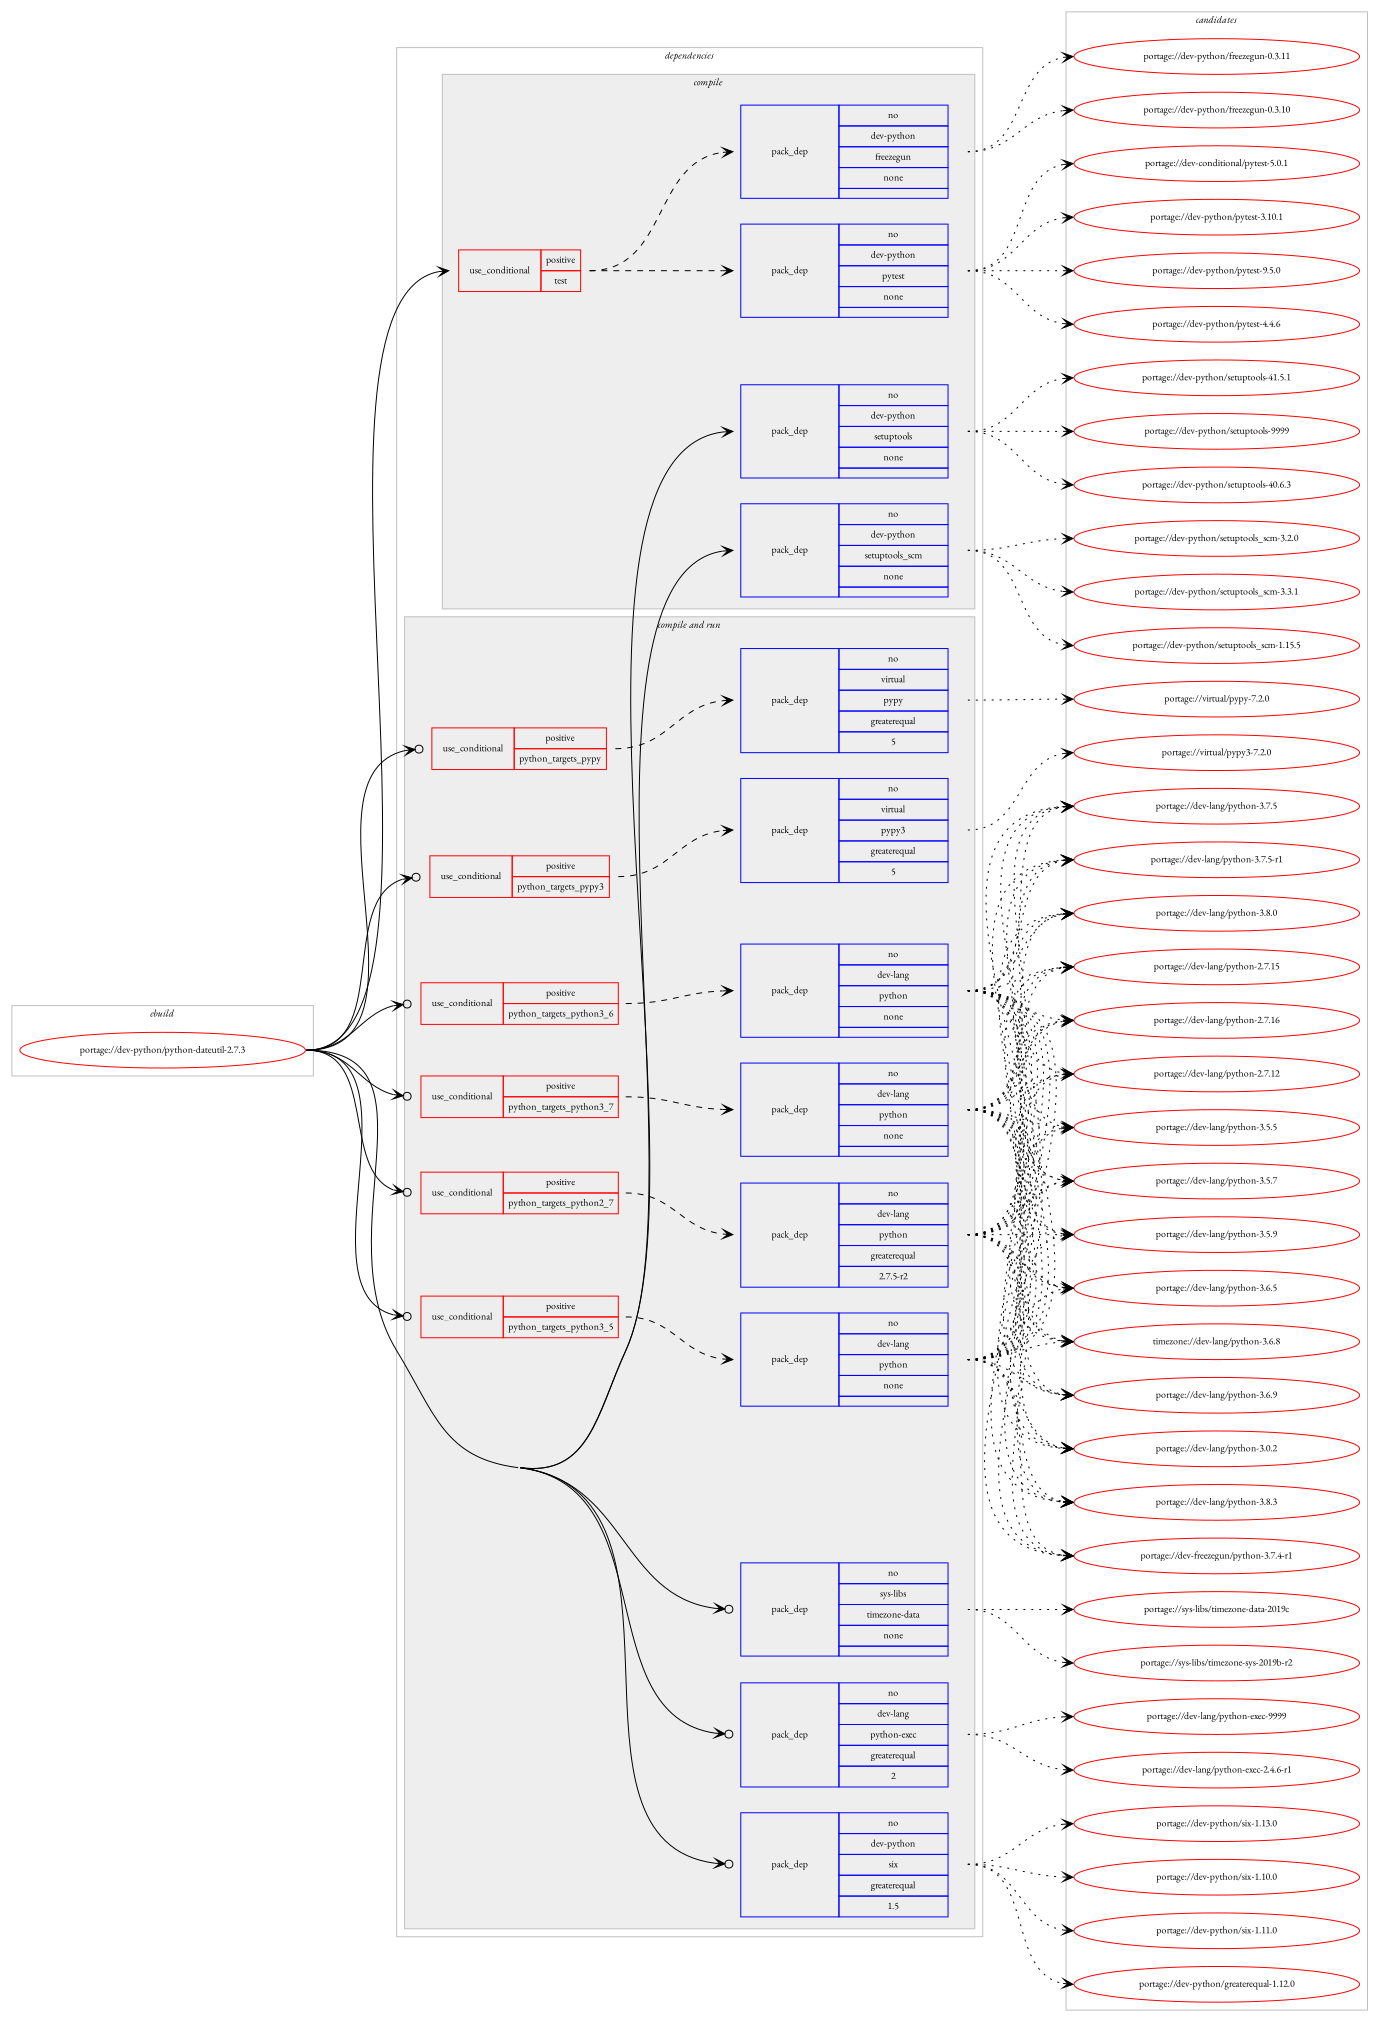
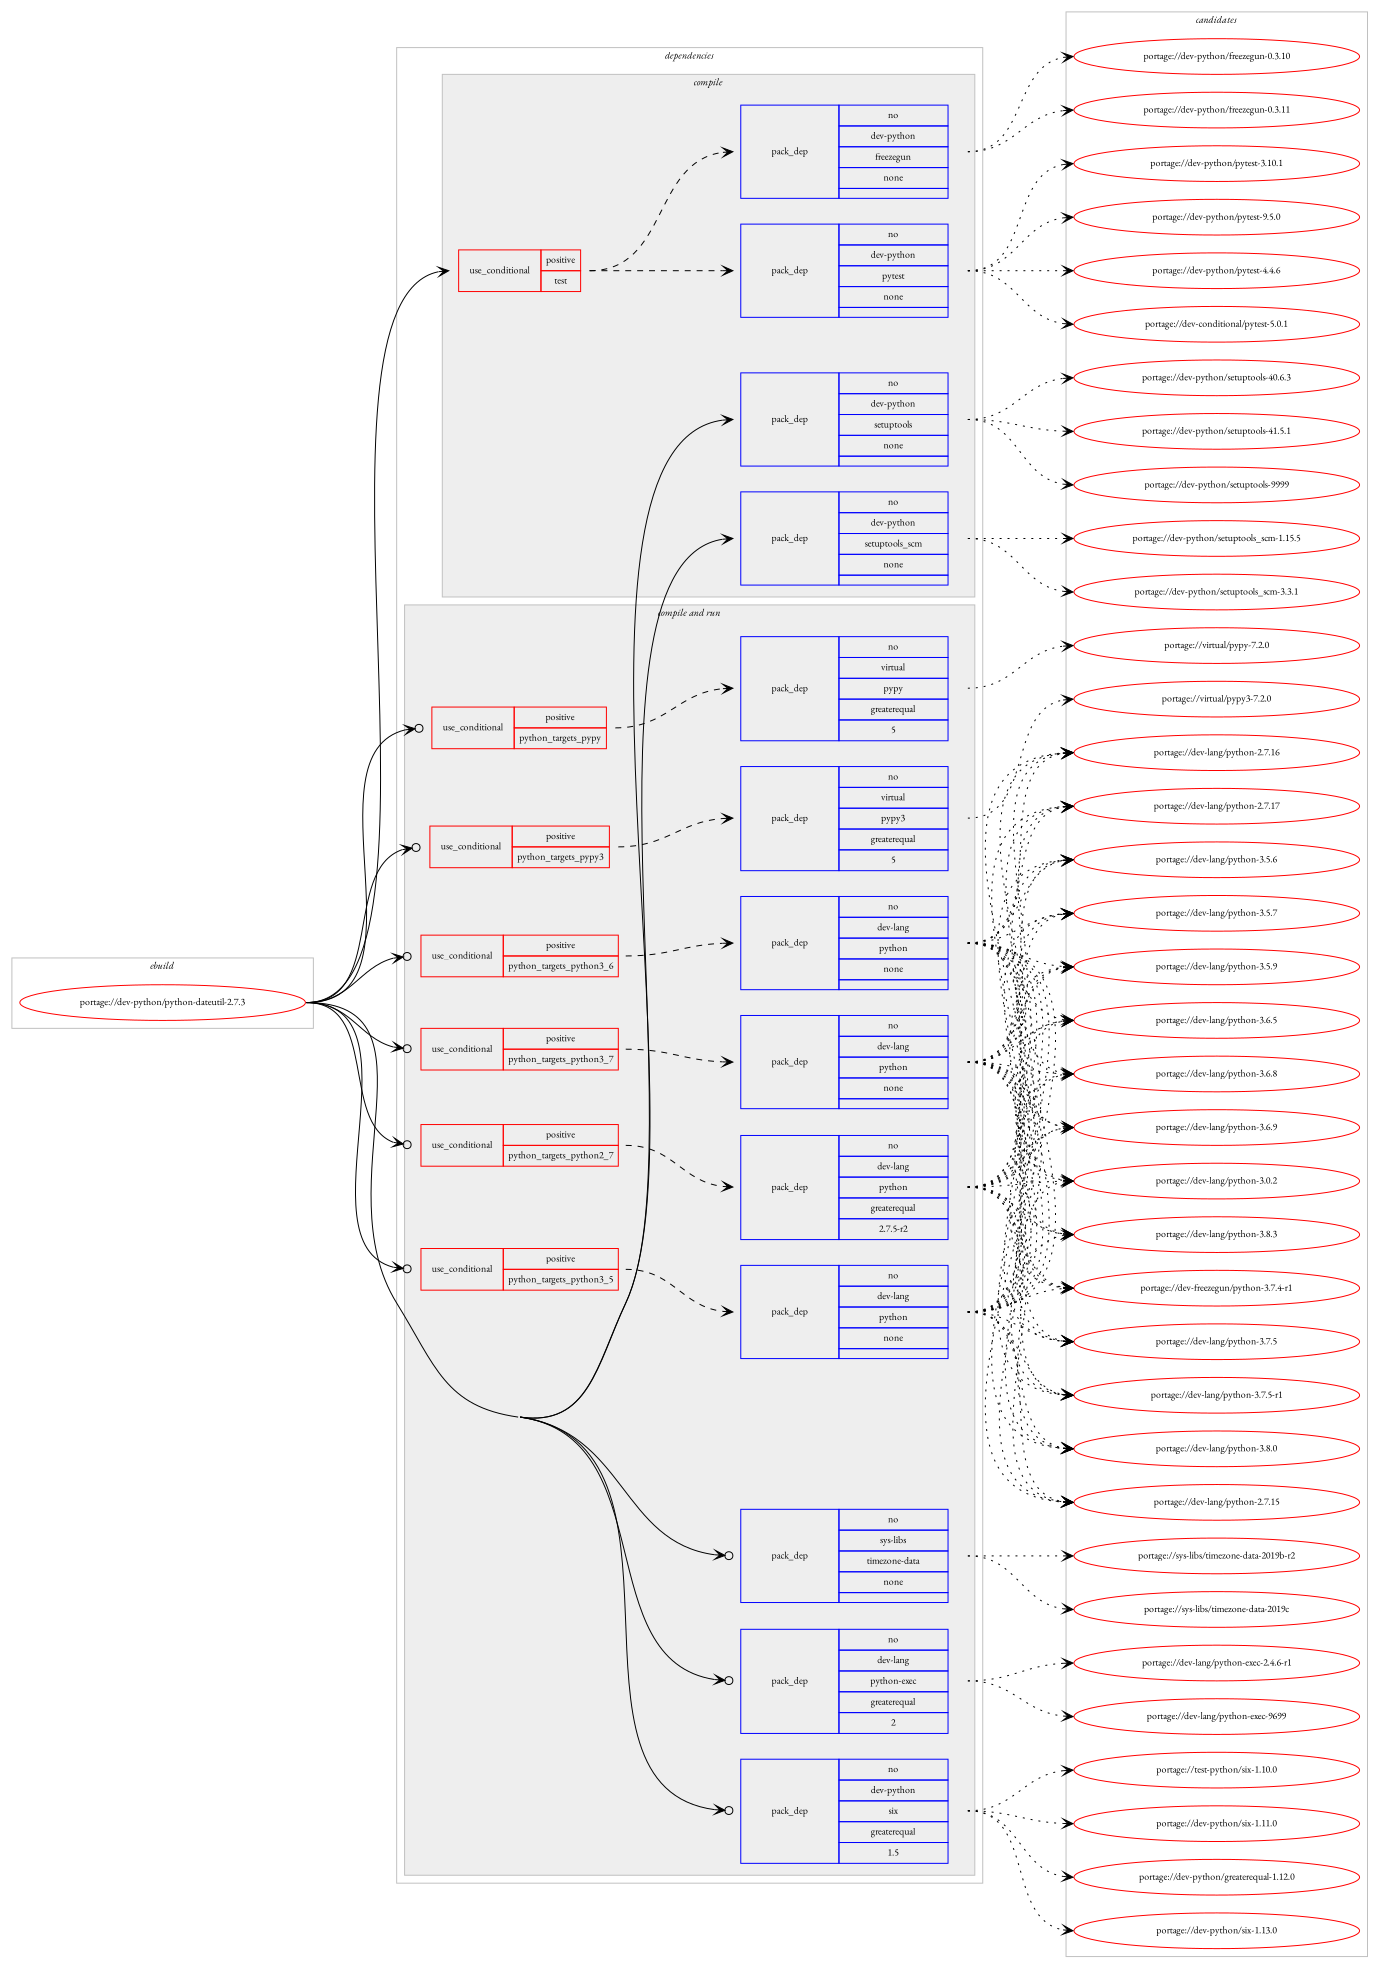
node "portage://dev-python/setuptools_scm-3.2.0": removed
node "portage://dev-lang/python-2.7.12": label "portage://dev-lang/python-2.7.12" -> "portage://dev-lang/python-2.7.17"
node "portage://dev-lang/python-3.5.5": label "portage://dev-lang/python-3.5.5" -> "portage://dev-lang/python-3.5.6"
node "timezone://dev-lang/python-3.6.8": label "timezone://dev-lang/python-3.6.8" -> "portage://dev-lang/python-3.6.8"
node "portage://sys-libs/timezone-sys-2019b-r2": label "portage://sys-libs/timezone-sys-2019b-r2" -> "portage://sys-libs/timezone-data-2019b-r2"
node "portage://dev-lang/python-exec-9999": label "portage://dev-lang/python-exec-9999" -> "portage://dev-lang/python-exec-9699"
node "portage://dev-python/six-1.10.0": label "portage://dev-python/six-1.10.0" -> "portage://test-python/six-1.10.0"
